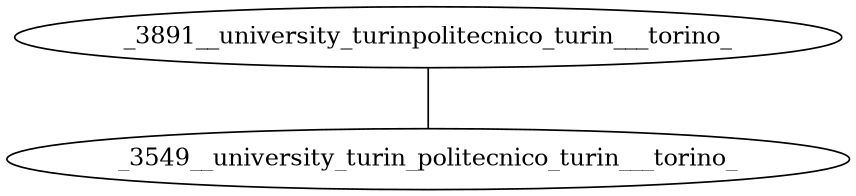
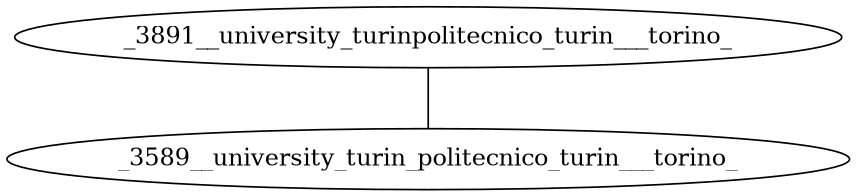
node "_3549__university_turin_politecnico_turin___torino_": label "_3549__university_turin_politecnico_turin___torino_" -> "_3589__university_turin_politecnico_turin___torino_"
